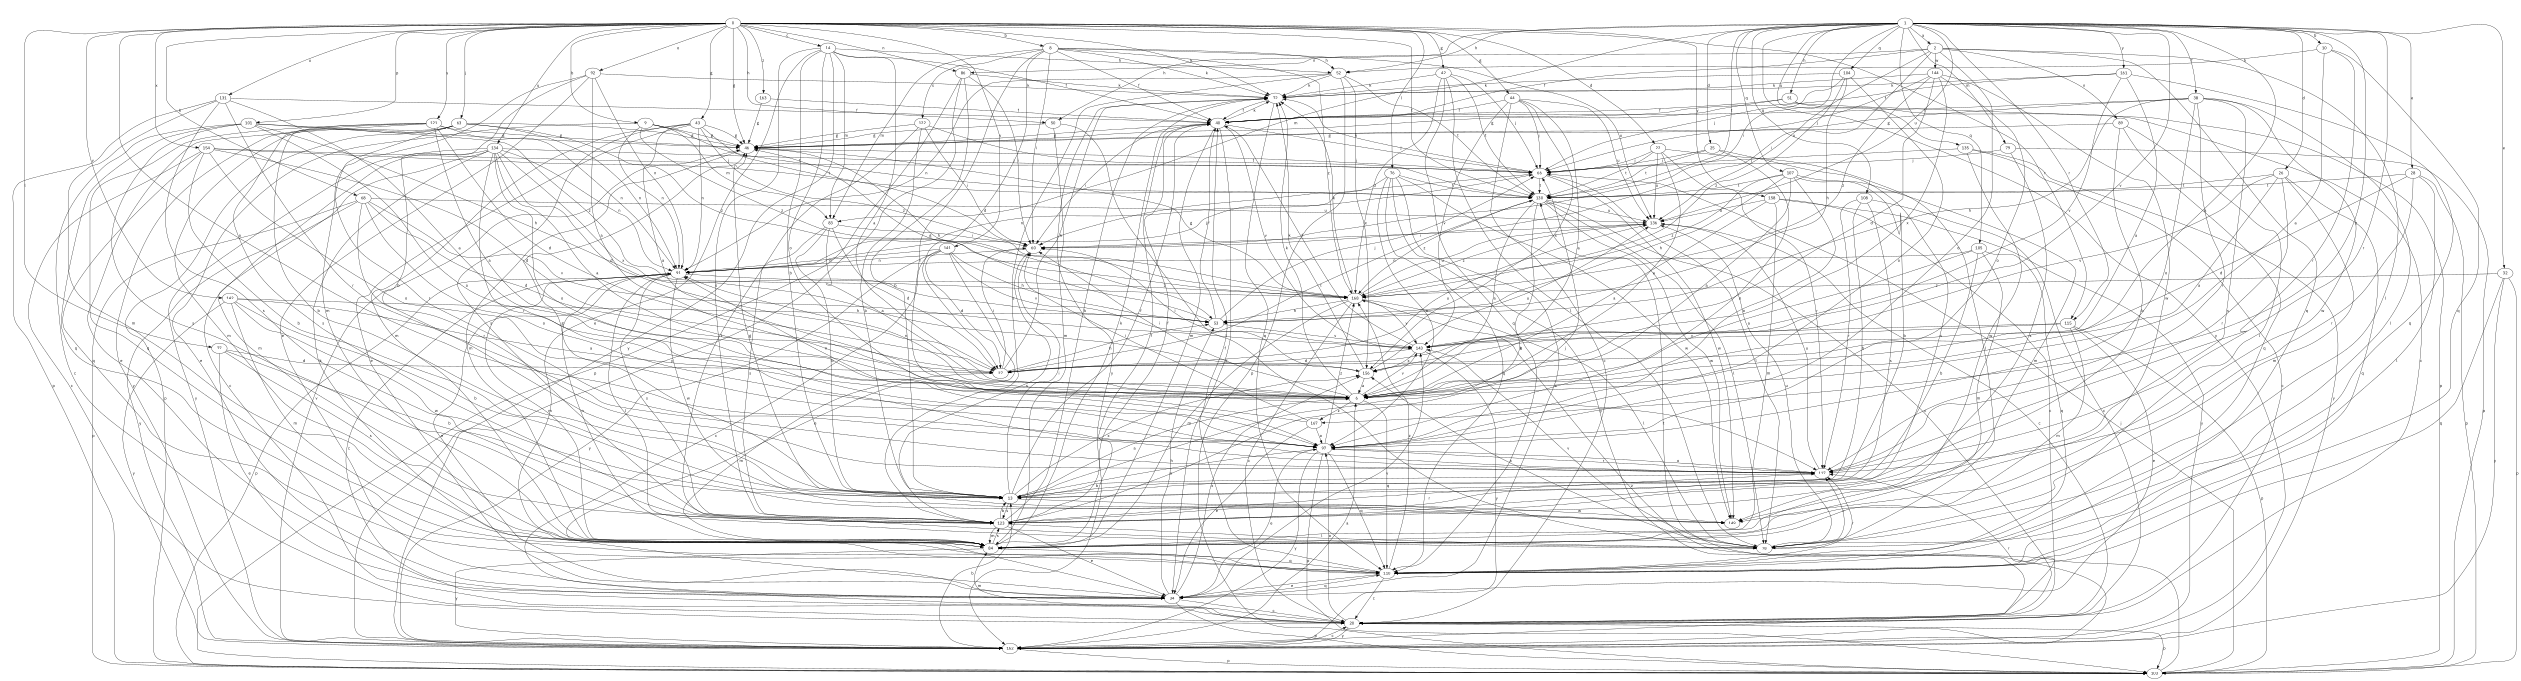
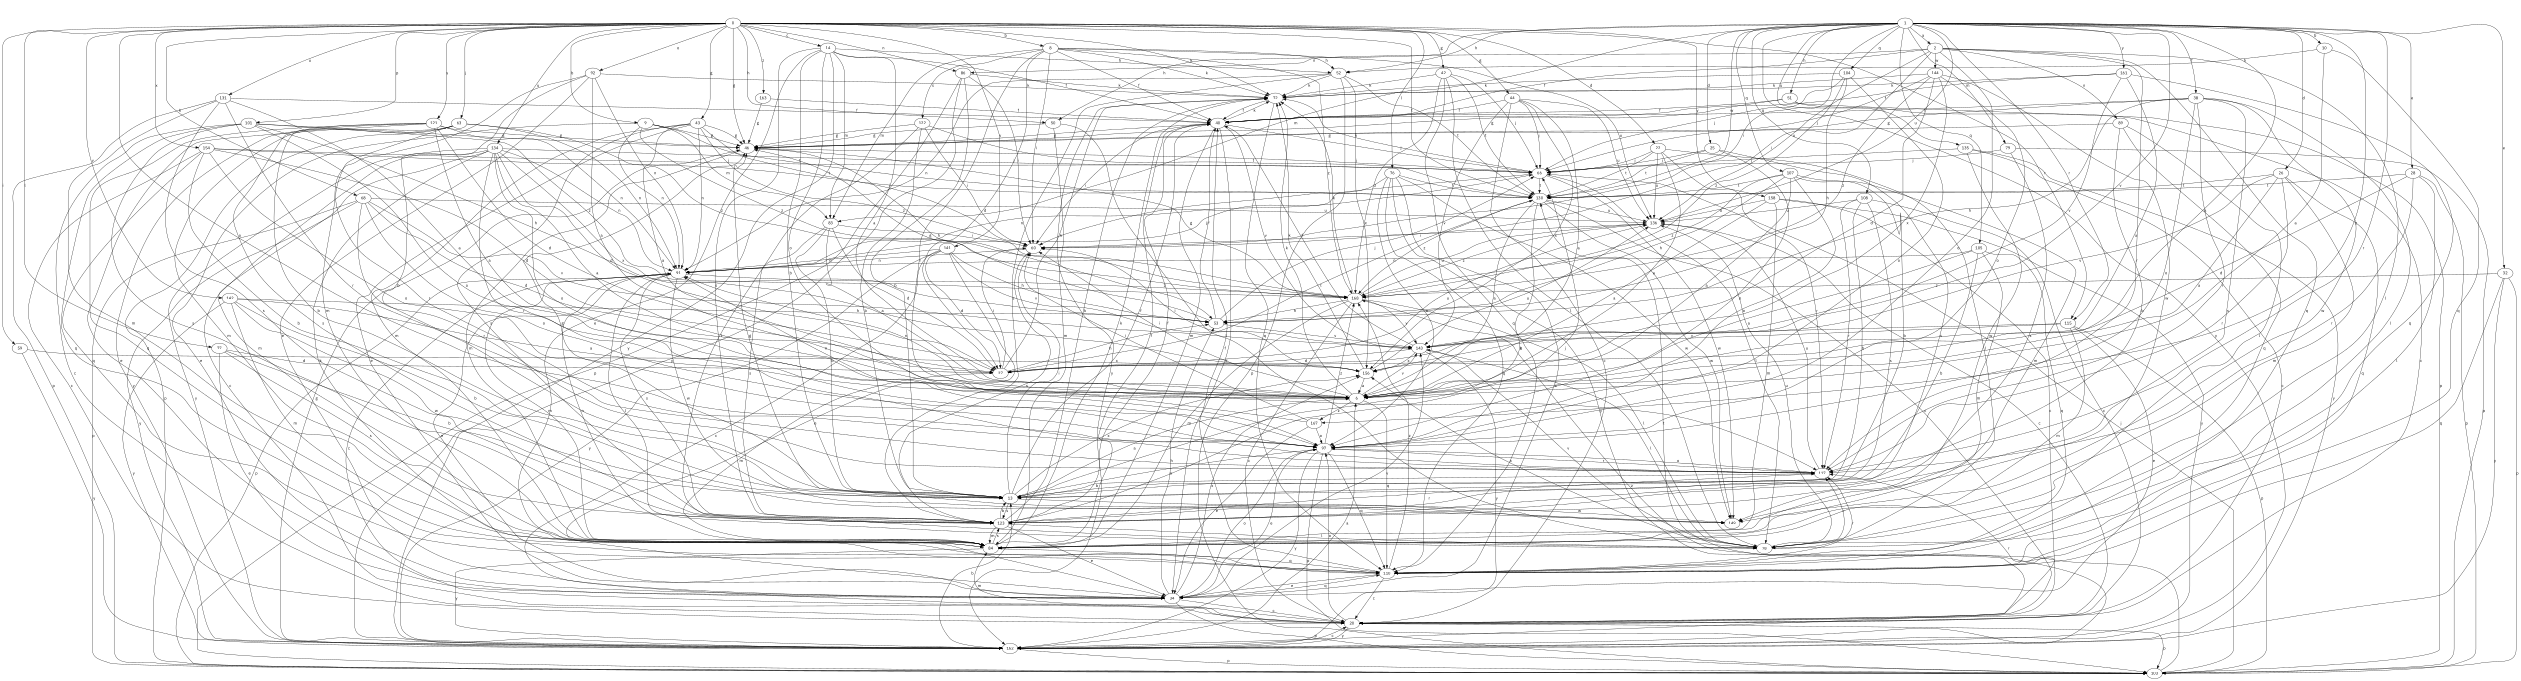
edge "1" -> "130": label "t" -> "w"
edge "63" -> "46": removed, label "g"
edge "108" -> "136": added, label "u"
edge "130" -> "78": now "143" -> "78"
edge "10" -> "117": now "2" -> "117"
node "59": added
edge "162" -> "46": label "v" -> "g"
edge "34" -> "97": added, label "o"
